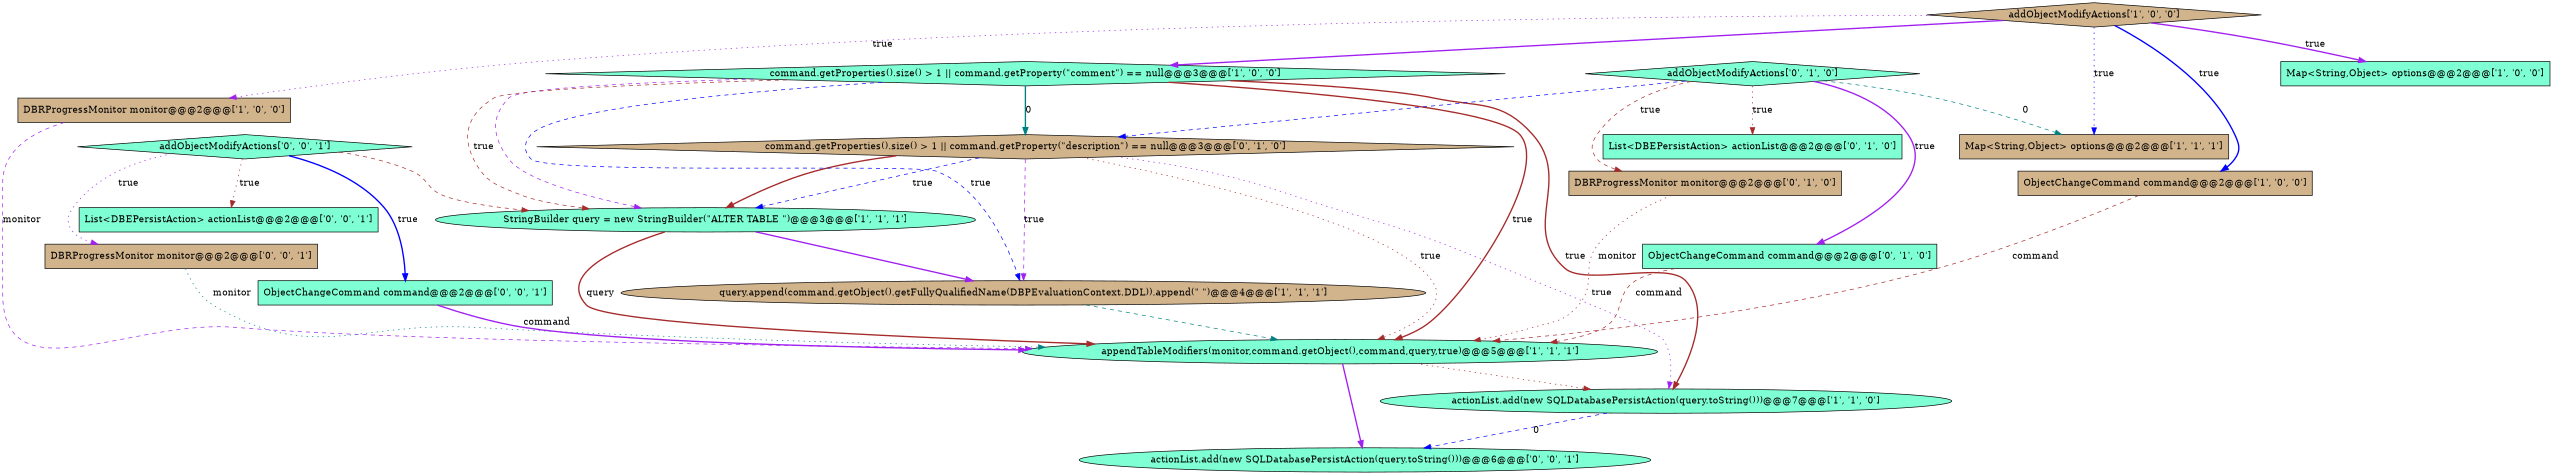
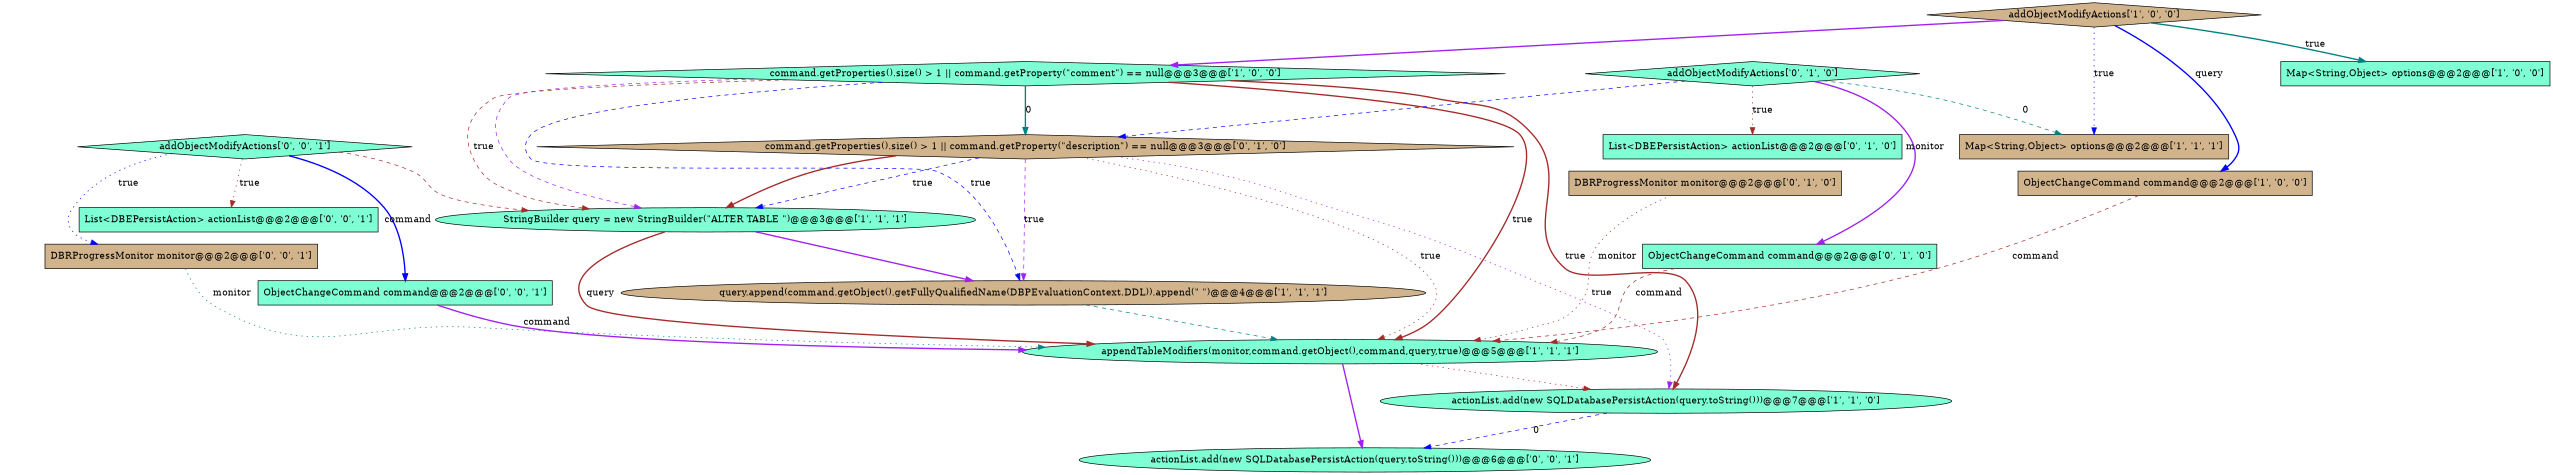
edge "addObjectModifyActions['1', '0', '0']" -> "Map<String,Object> options@@@2@@@['1', '0', '0']": color purple -> teal
edge "addObjectModifyActions['1', '0', '0']" -> "ObjectChangeCommand command@@@2@@@['1', '0', '0']": label "true" -> "query"
node "DBRProgressMonitor monitor@@@2@@@['1', '0', '0']": removed
edge "addObjectModifyActions['0', '1', '0']" -> "DBRProgressMonitor monitor@@@2@@@['0', '1', '0']": removed, label "true"
edge "addObjectModifyActions['0', '1', '0']" -> "ObjectChangeCommand command@@@2@@@['0', '1', '0']": label "true" -> "monitor"
edge "addObjectModifyActions['0', '0', '1']" -> "DBRProgressMonitor monitor@@@2@@@['0', '0', '1']": color purple -> blue
edge "addObjectModifyActions['0', '0', '1']" -> "ObjectChangeCommand command@@@2@@@['0', '0', '1']": label "true" -> "command"
